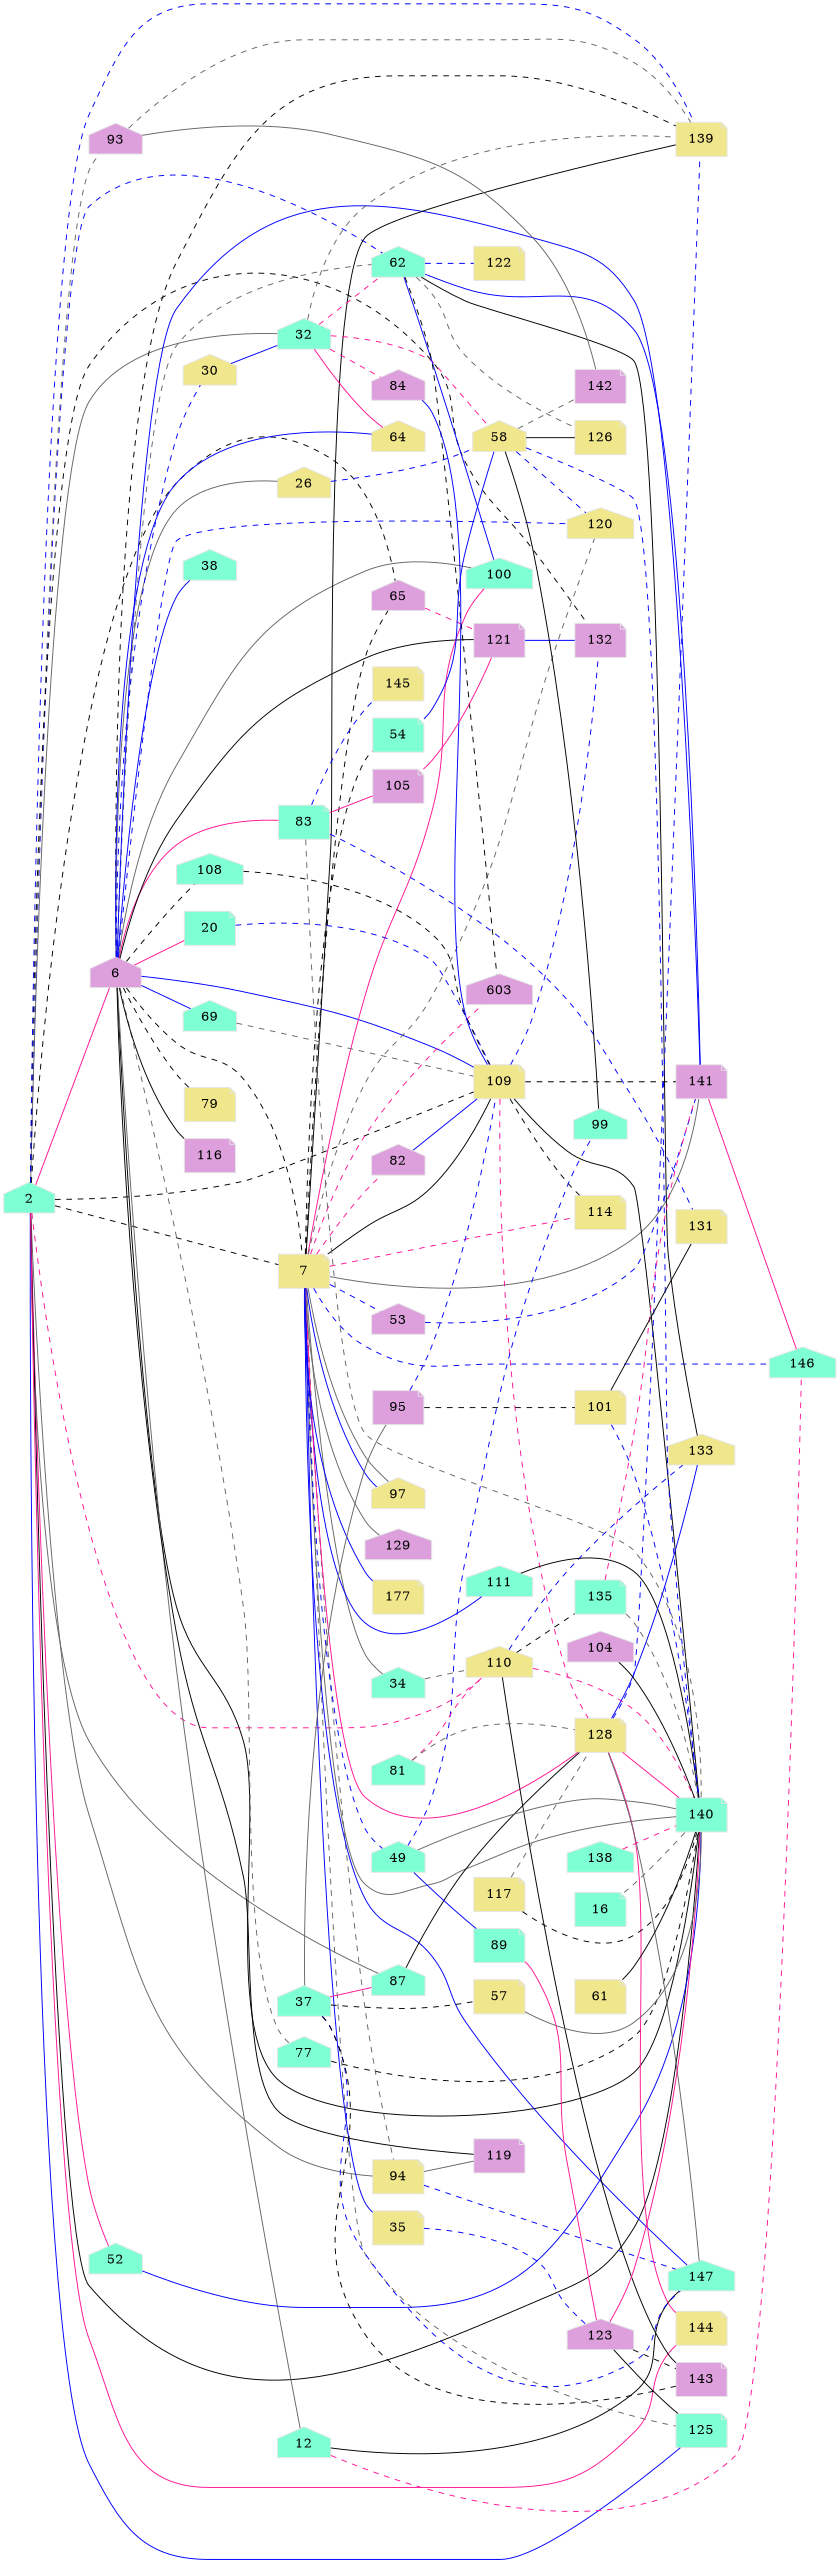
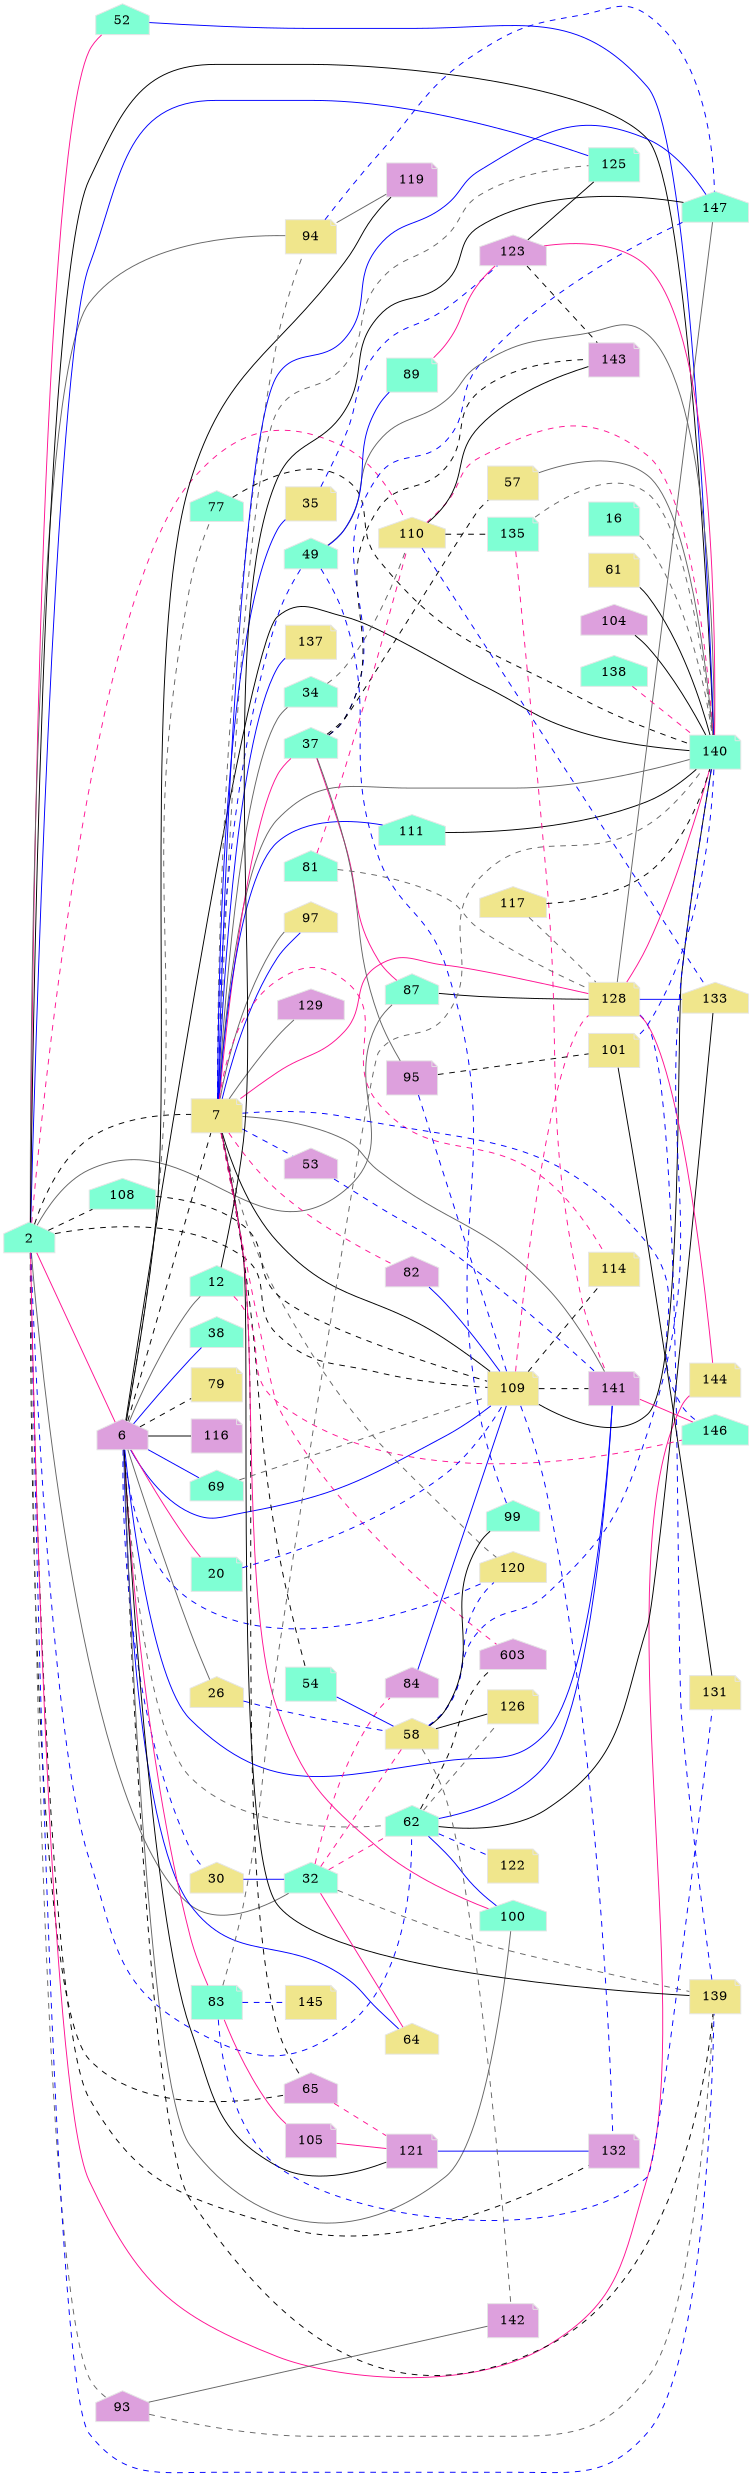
edge "37" -- "7": added
edge "108" -- "6": now "108" -- "2"
node "177": label "177" -> "137"
node "117": shape note -> house
